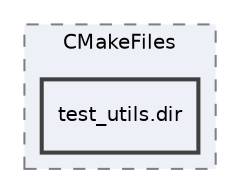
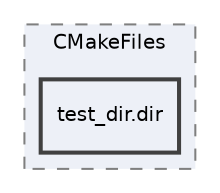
node "test_utils.dir": label "test_utils.dir" -> "test_dir.dir"
